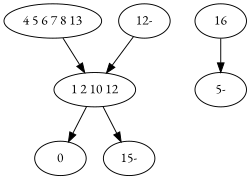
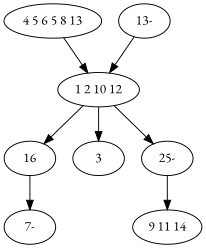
node "4 5 6 7 8 13": label "4 5 6 7 8 13" -> "4 5 6 5 8 13"
node "12-": label "12-" -> "13-"
node "5-": label "5-" -> "7-"
edge "1 2 10 12" -> "16": added
node "0": label "0" -> "3"
node "15-": label "15-" -> "25-"
node "9 11 14": added
